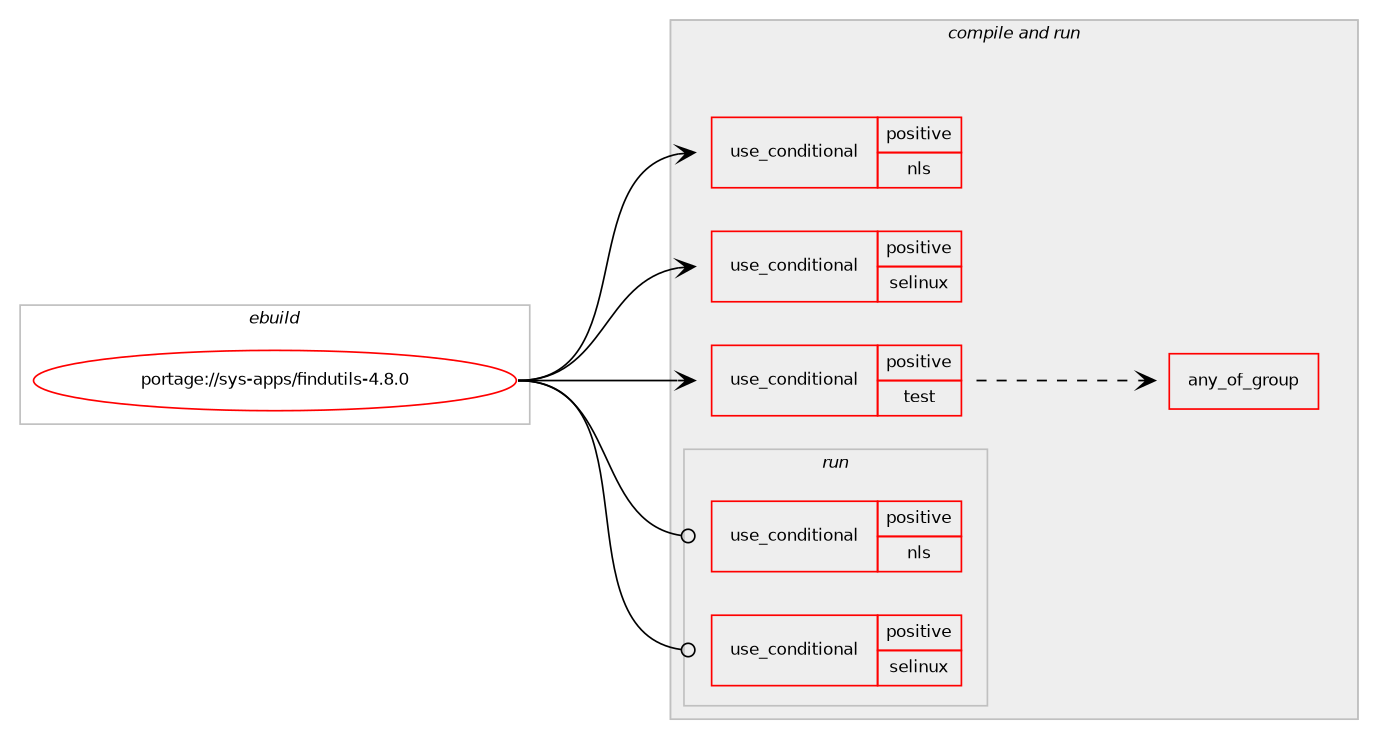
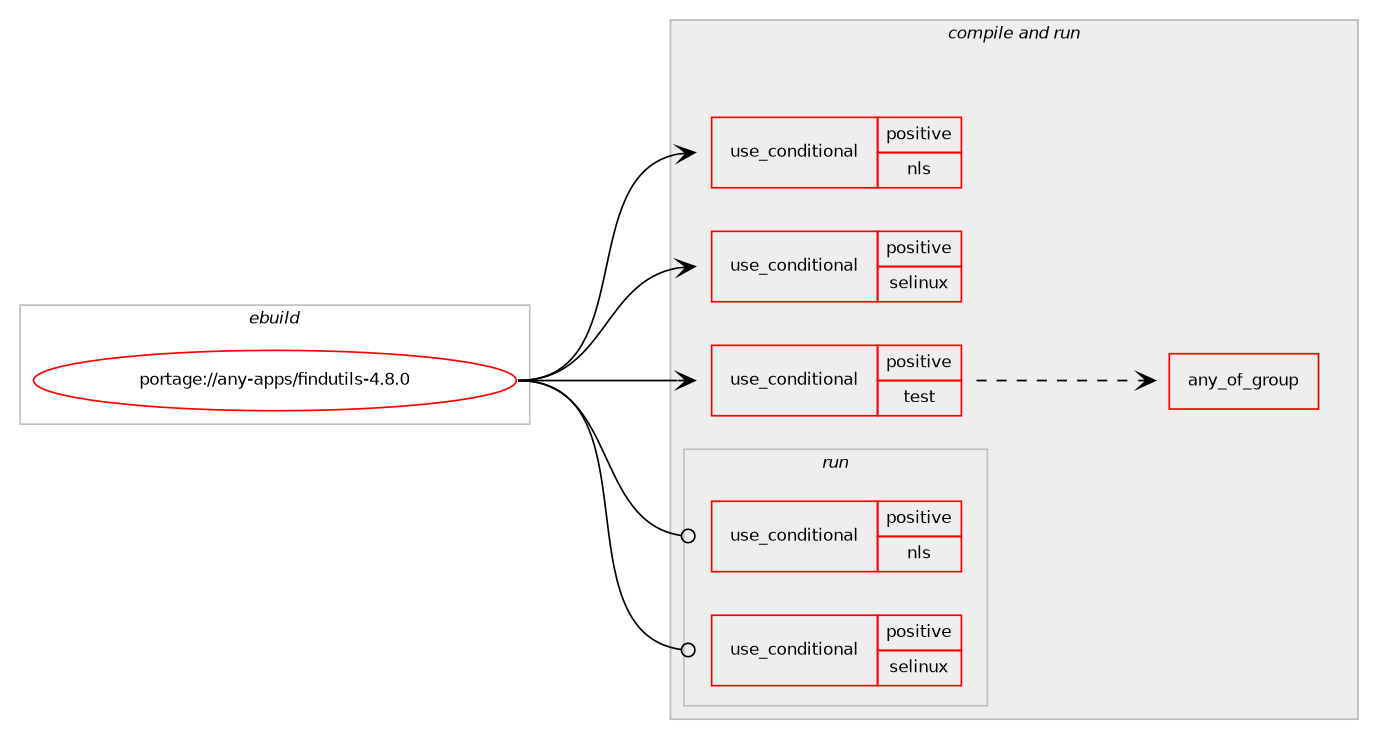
node "portage://sys-apps/findutils-4.8.0": label "portage://sys-apps/findutils-4.8.0" -> "portage://any-apps/findutils-4.8.0"
